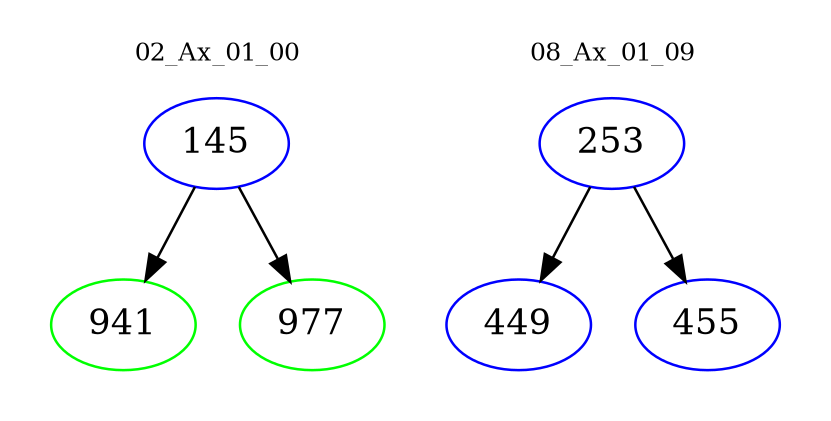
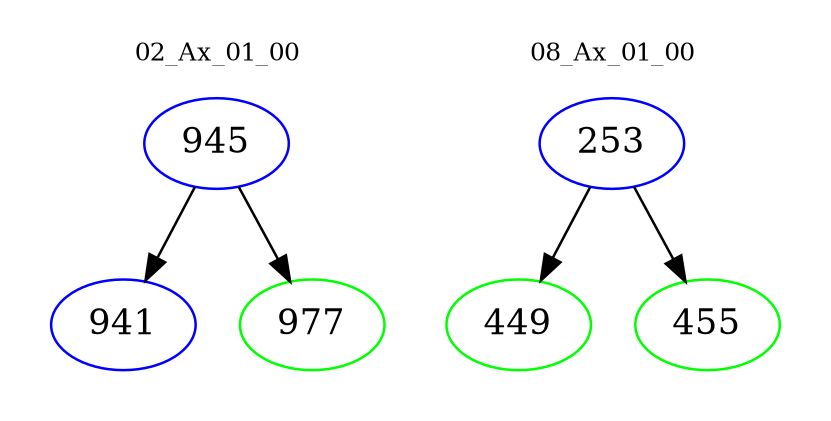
cluster "08_Ax_01_09": label "08_Ax_01_09" -> "08_Ax_01_00"
node "145": label "145" -> "945"
node "941": color green -> blue
node "449": color blue -> green
node "455": color blue -> green
